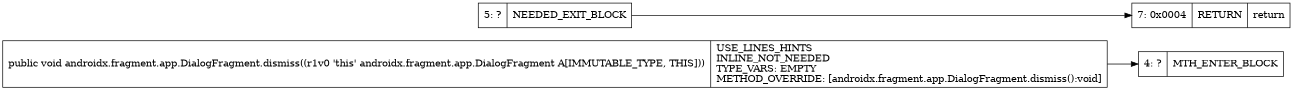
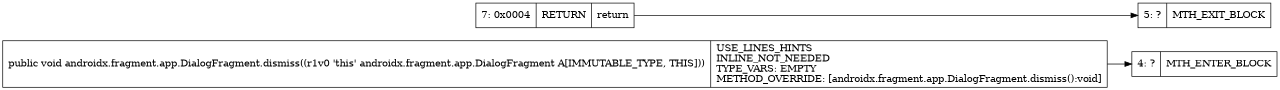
node "5: ?": text "NEEDED_EXIT_BLOCK" -> "MTH_EXIT_BLOCK"
edge "5: ?" -> "7: 0x0004": reversed
